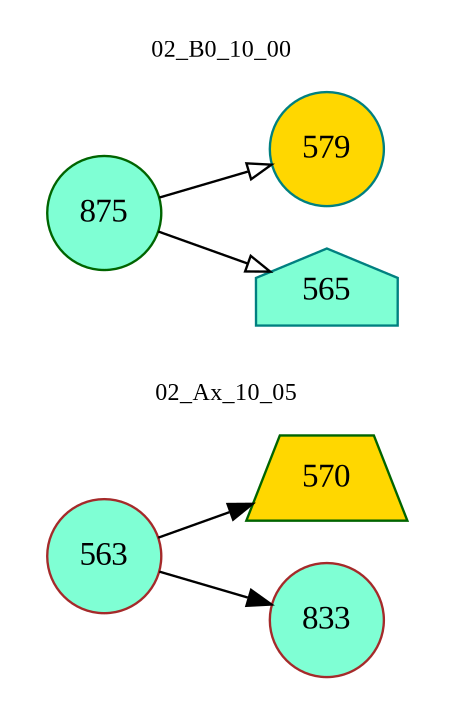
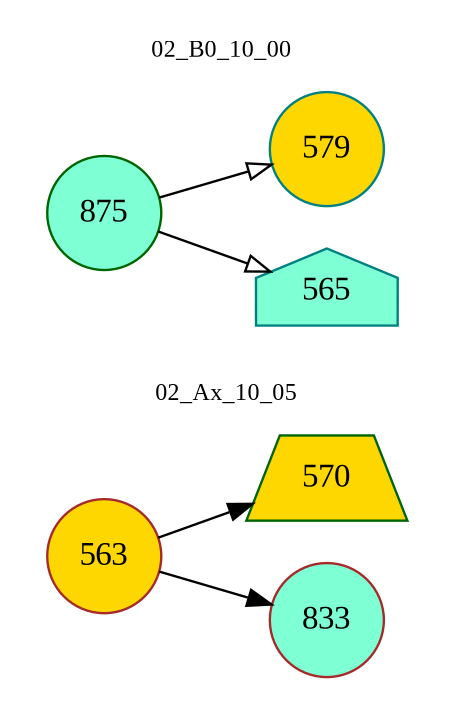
node "563": fillcolor aquamarine -> gold
